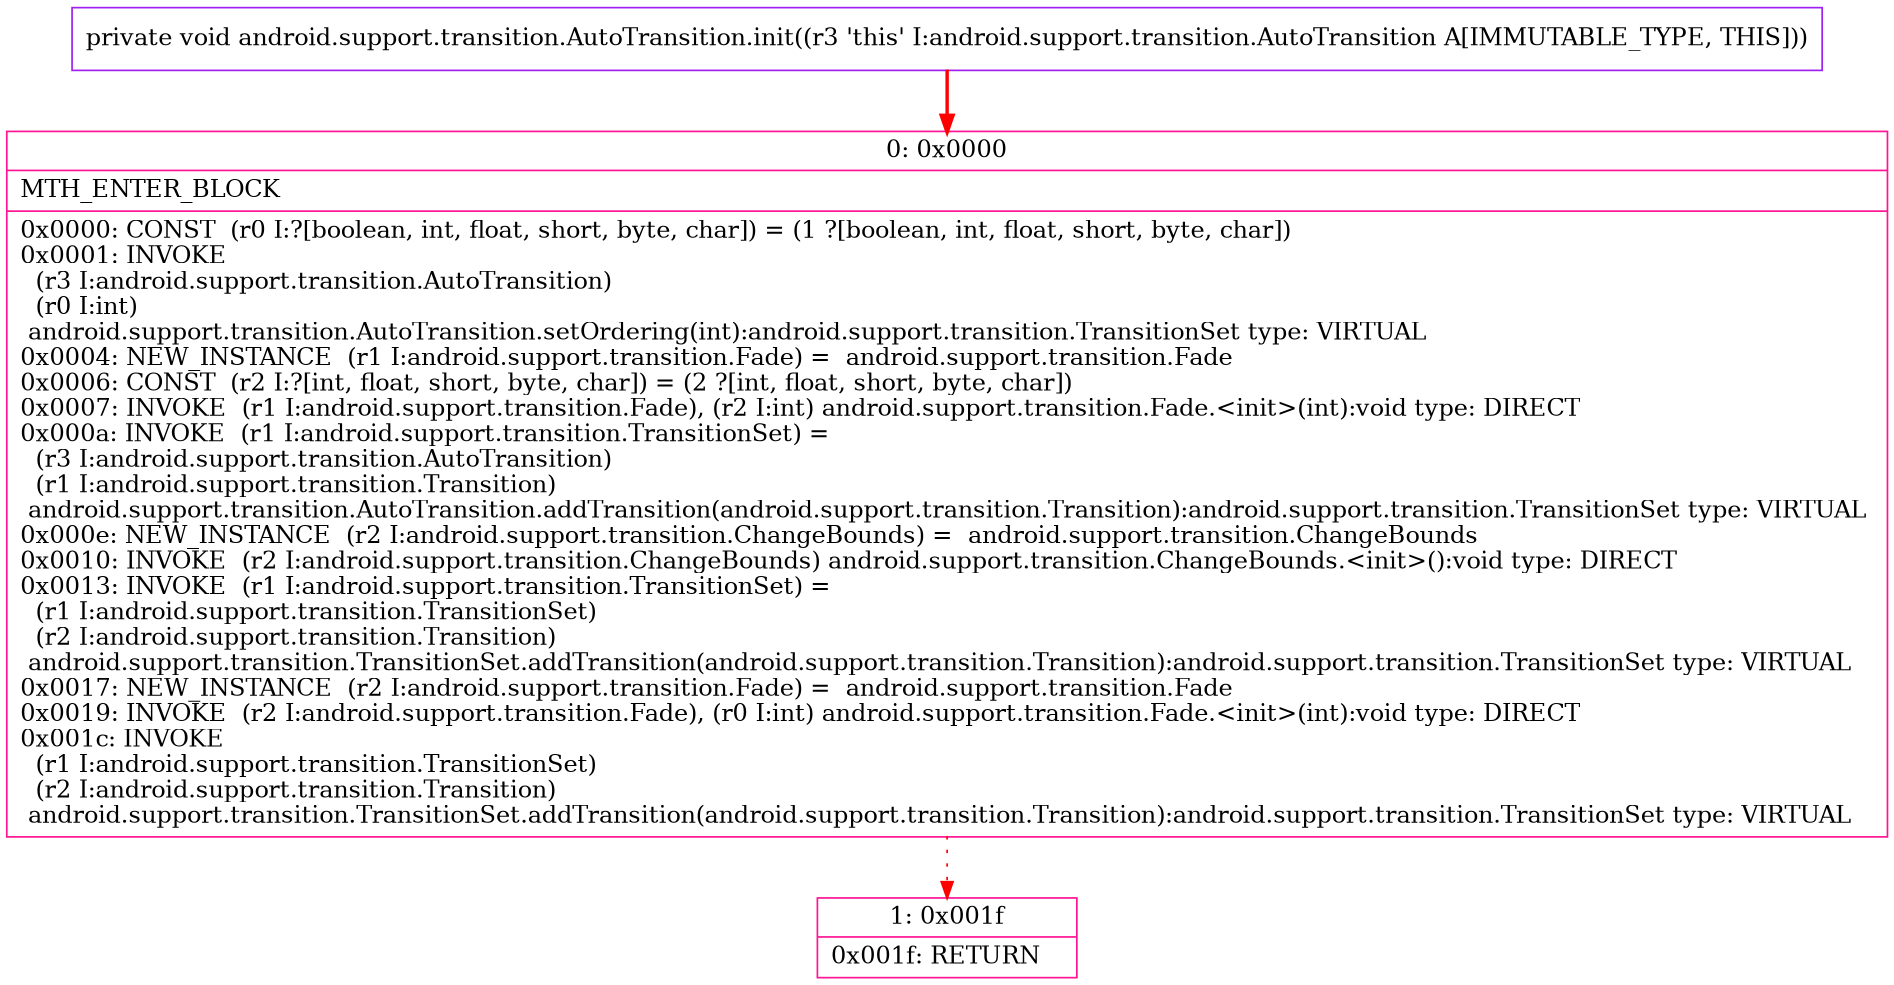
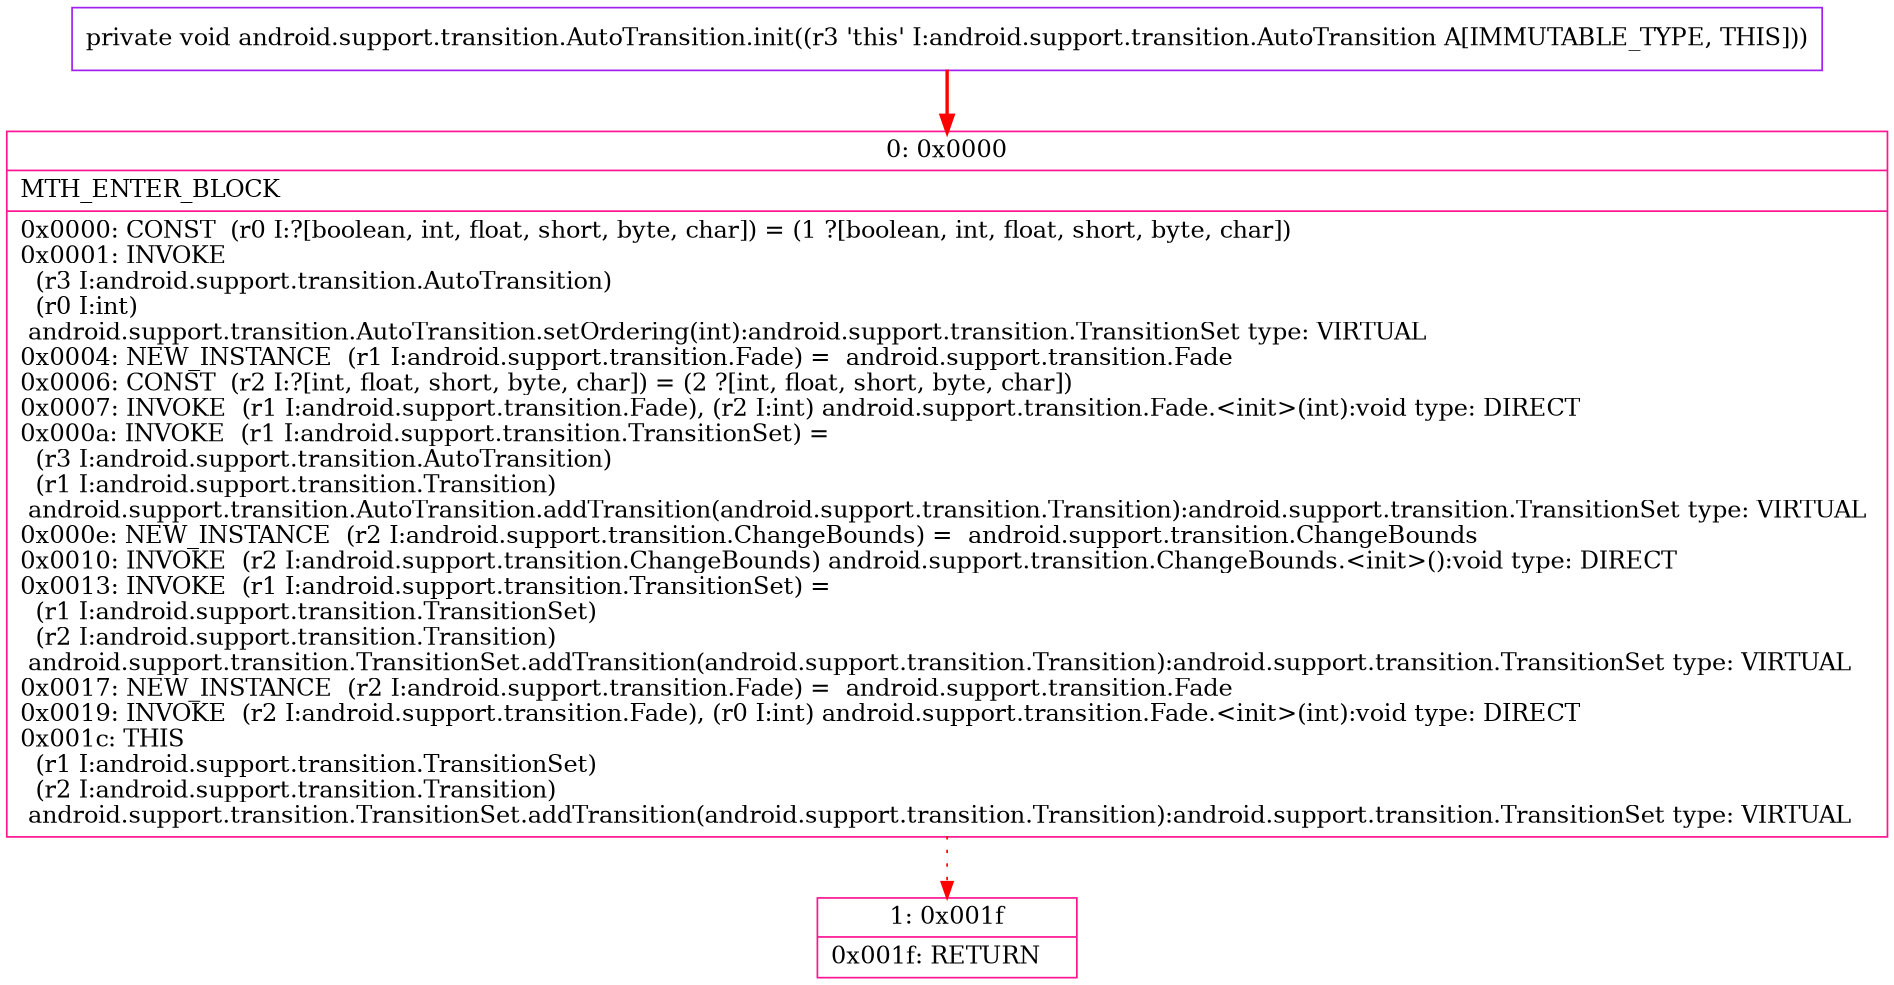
node "0: 0x0000": text "0x001c: INVOKE" -> "0x001c: THIS"
